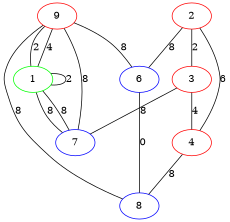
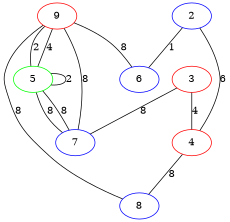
node "2": color red -> blue
edge "2" -- "6": label "8" -> "1"
edge "2" -- "3": removed, label "2"
node "1": label "1" -> "5"
edge "6" -- "8": removed, label "0"
